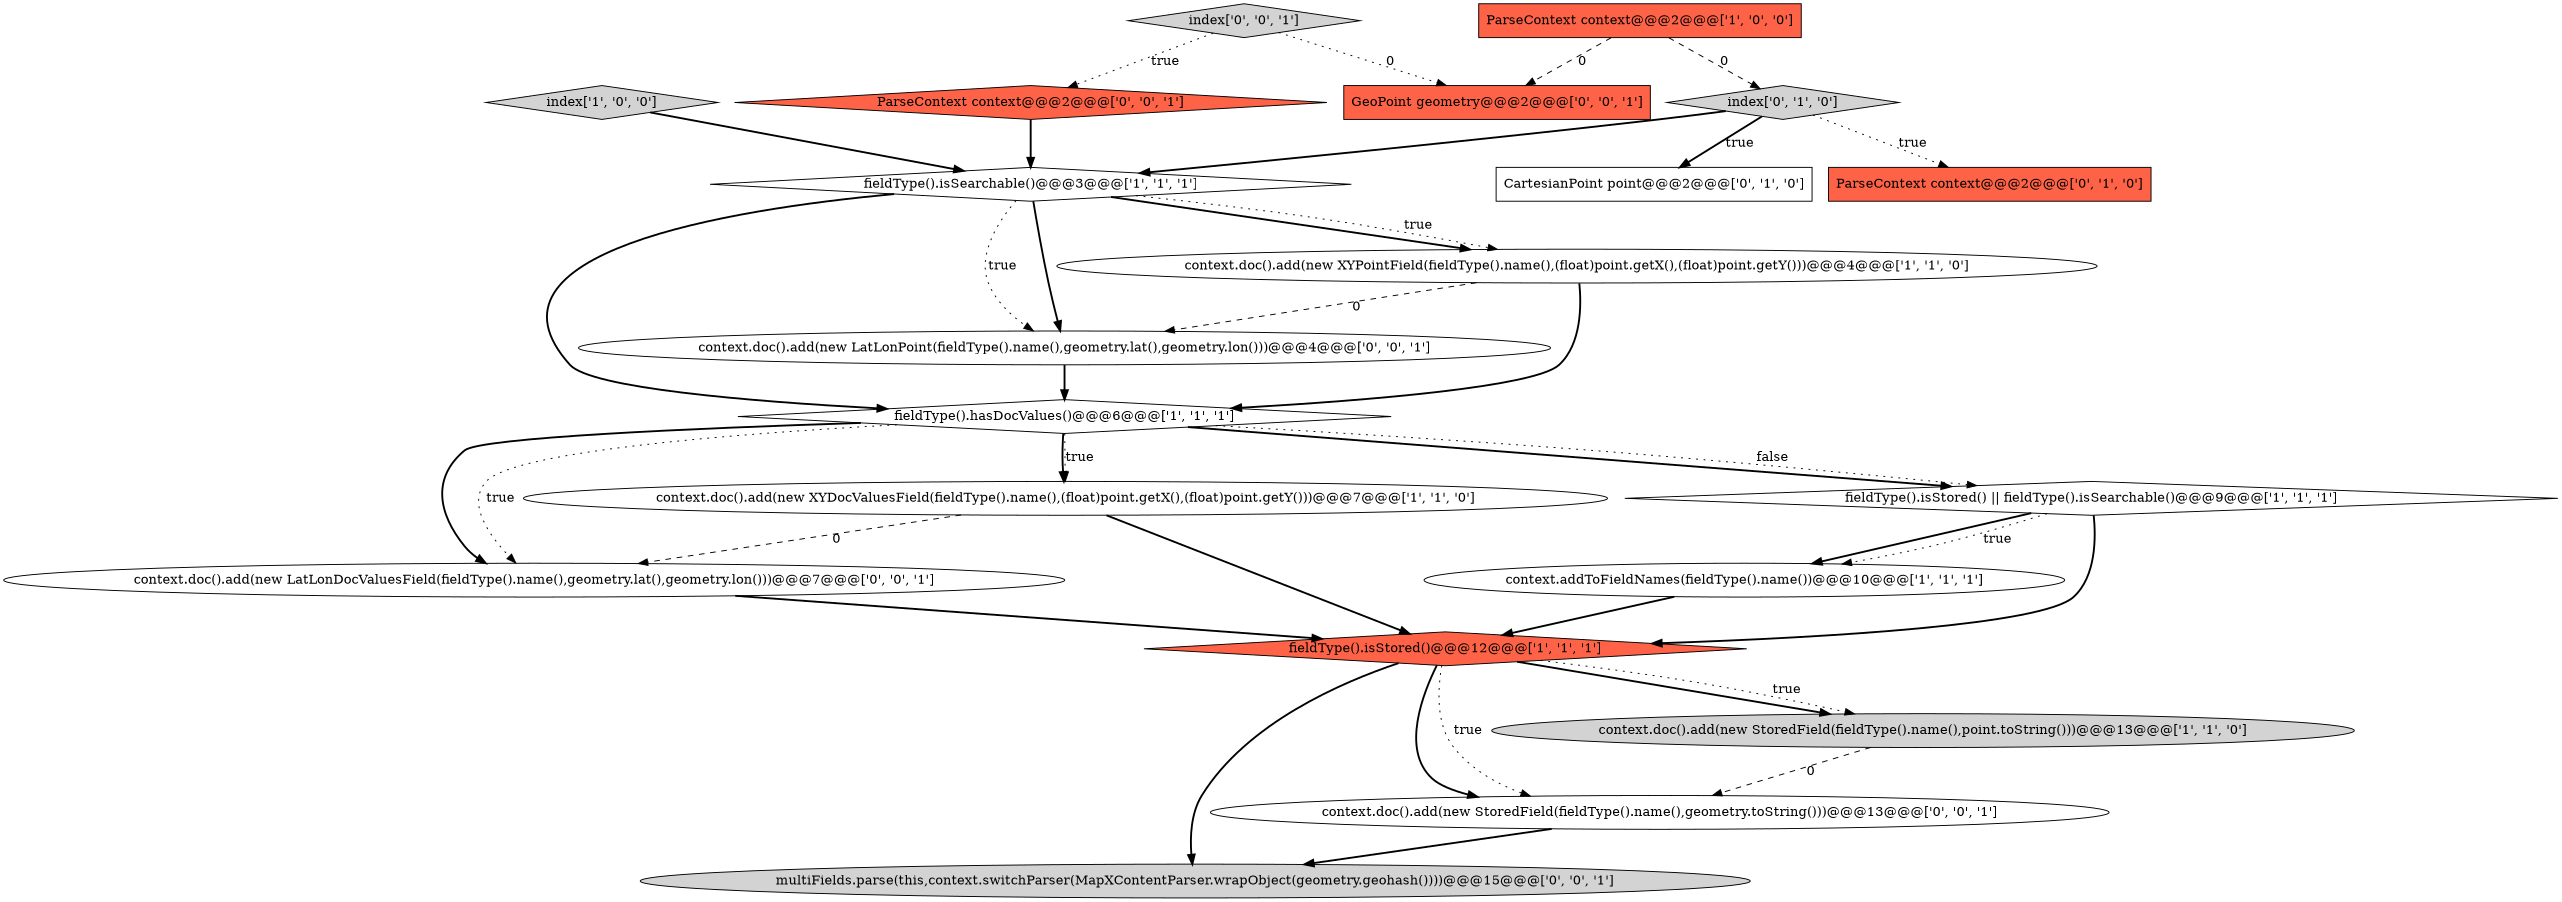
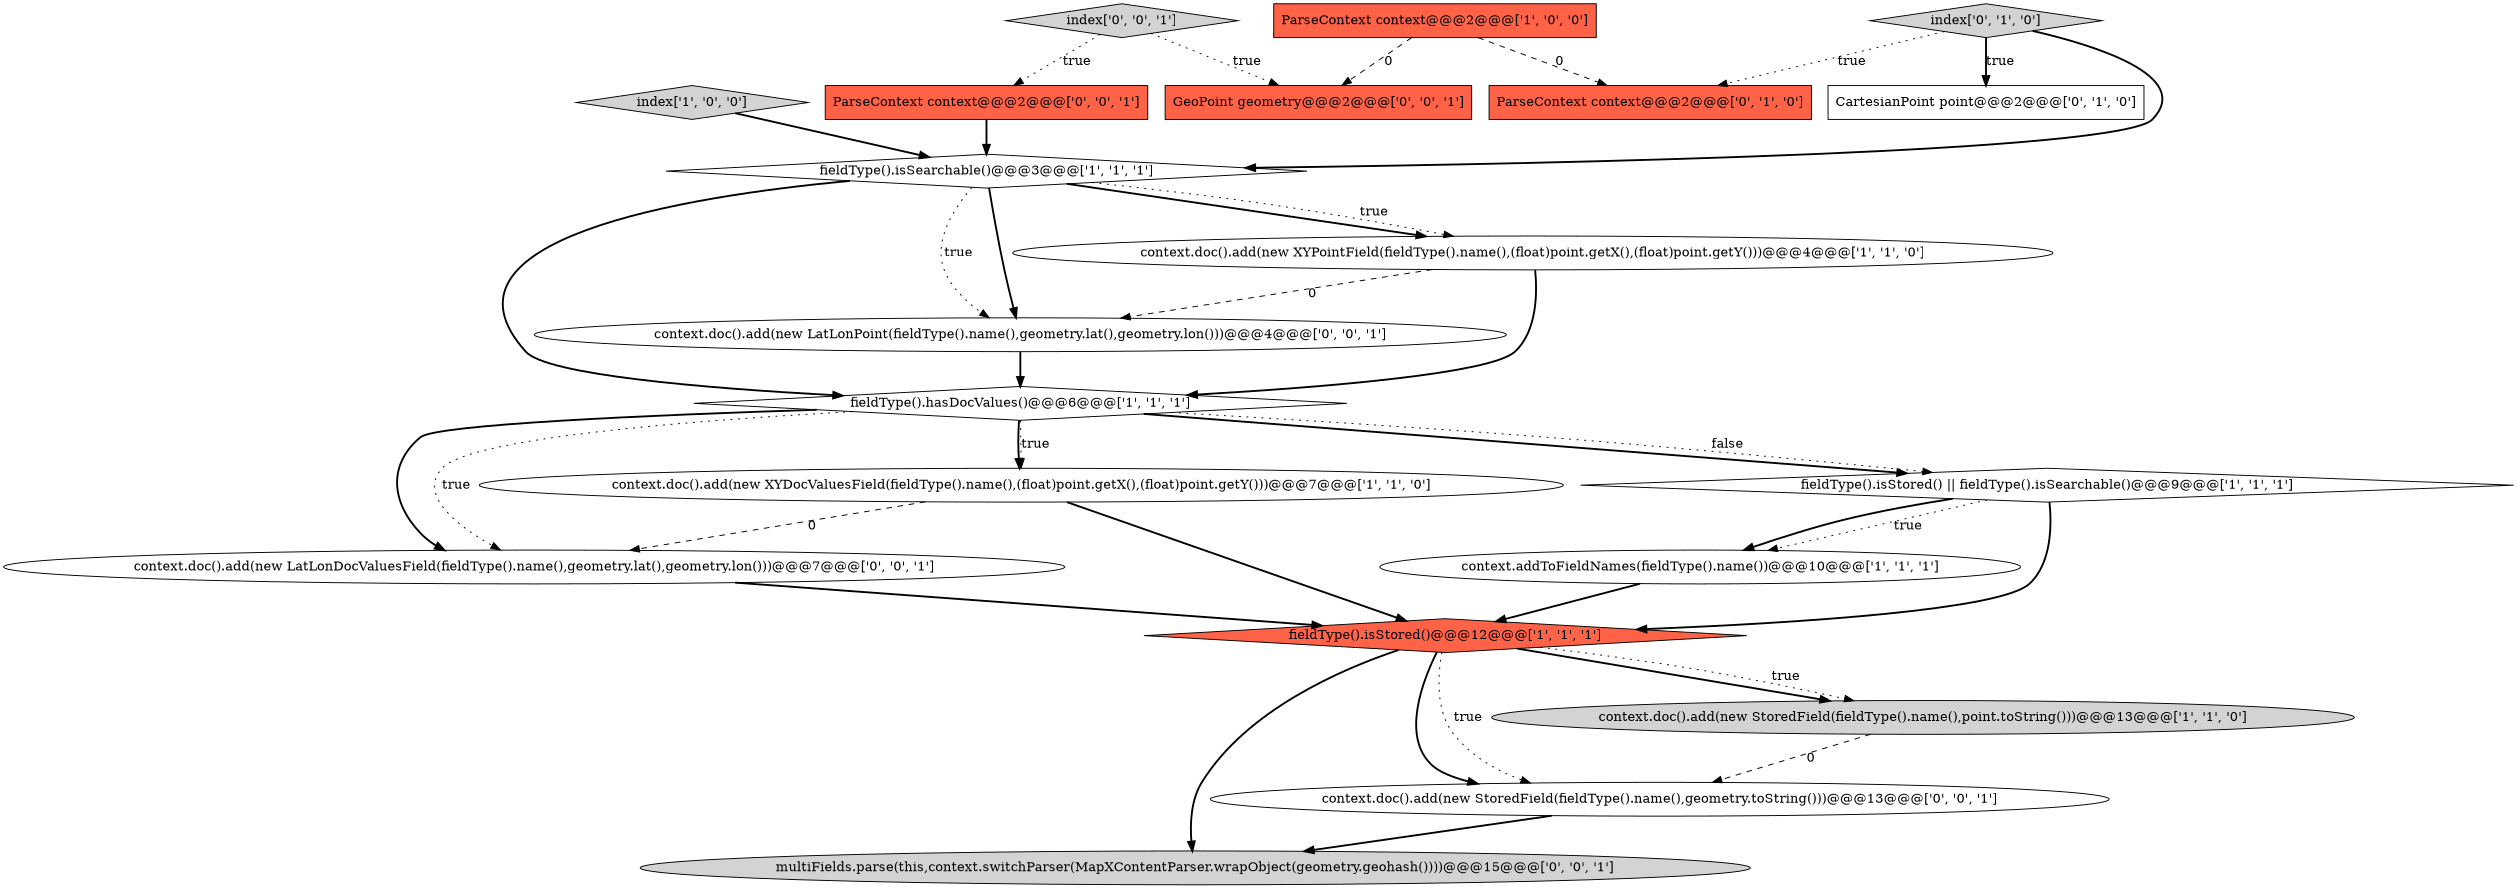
edge "ParseContext context@@@2@@@['1', '0', '0']" -> "index['0', '1', '0']": now "ParseContext context@@@2@@@['1', '0', '0']" -> "ParseContext context@@@2@@@['0', '1', '0']"
edge "index['0', '0', '1']" -> "GeoPoint geometry@@@2@@@['0', '0', '1']": label "0" -> "true"
node "ParseContext context@@@2@@@['0', '0', '1']": shape diamond -> box
